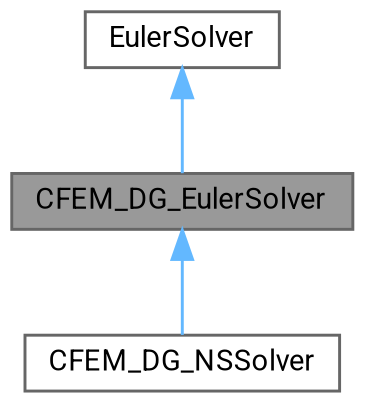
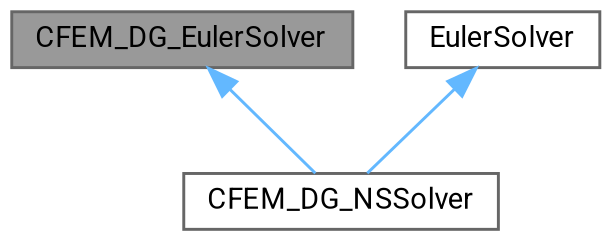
edge "CFEM_DG_EulerSolver" -> "EulerSolver": now "CFEM_DG_NSSolver" -> "EulerSolver"
